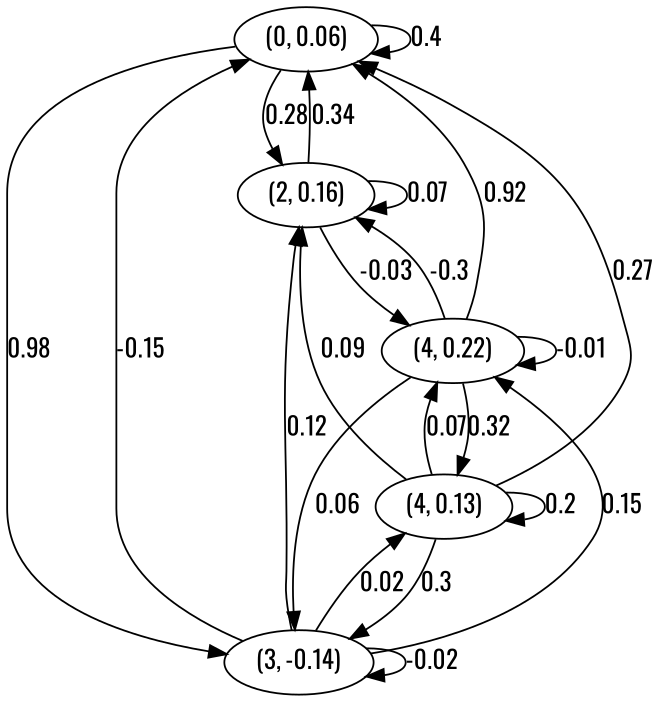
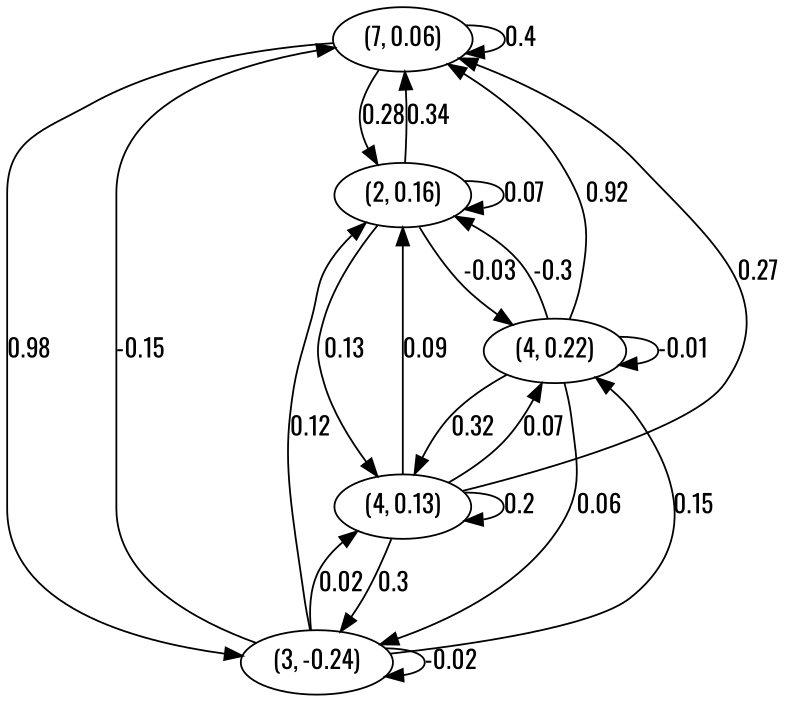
node "(0, 0.06)": label "(0, 0.06)" -> "(7, 0.06)"
edge "(2, 0.16)" -> "(4, 0.13)": added, label "0.13"
node "(3, -0.14)": label "(3, -0.14)" -> "(3, -0.24)"
